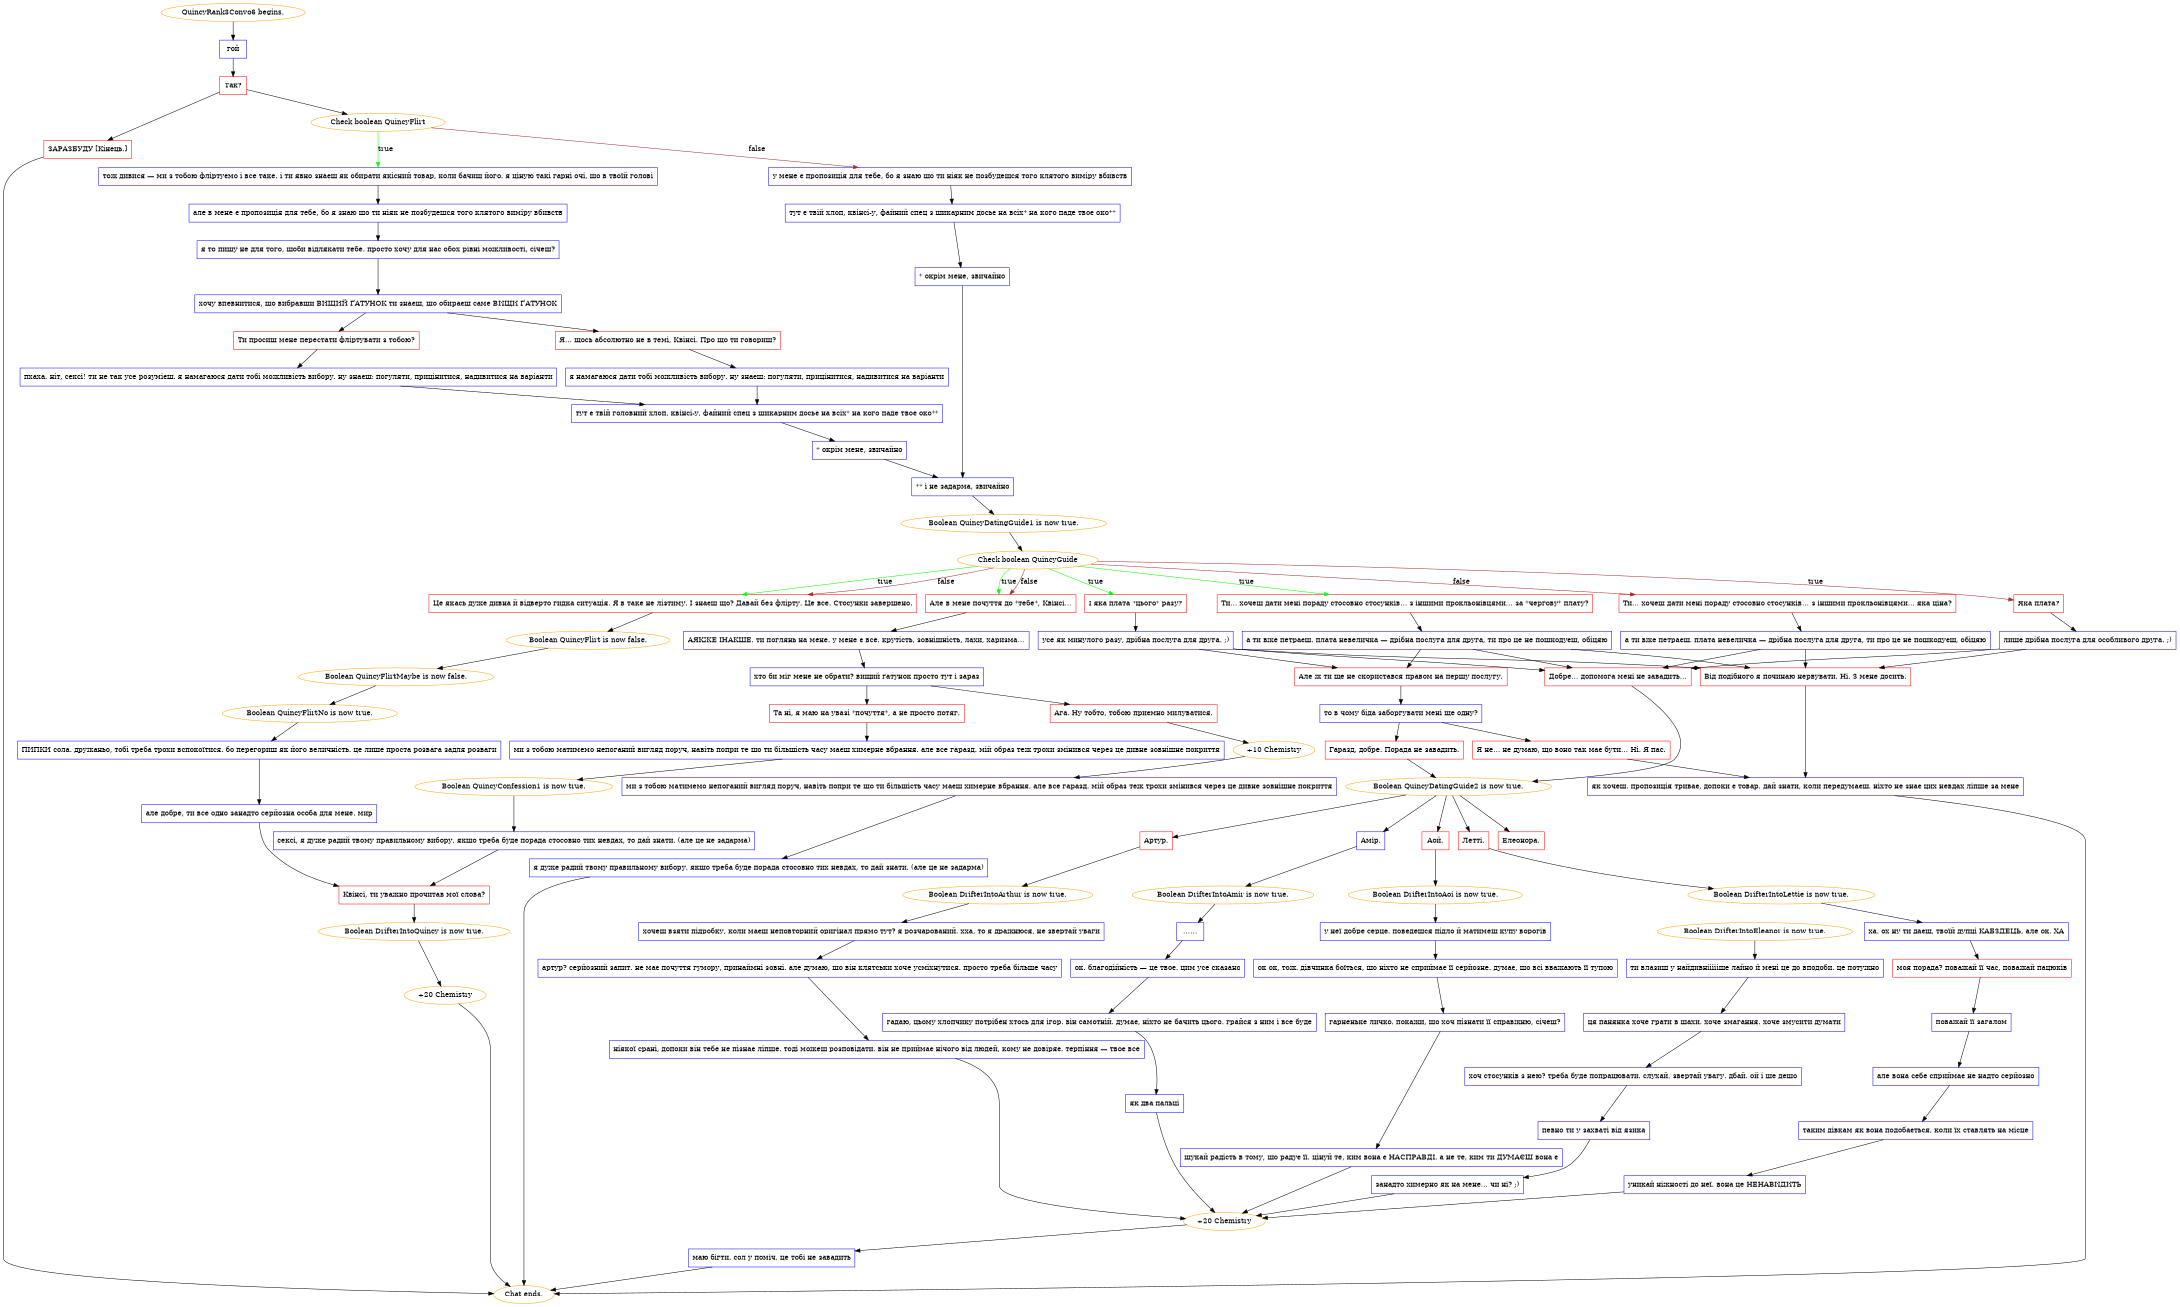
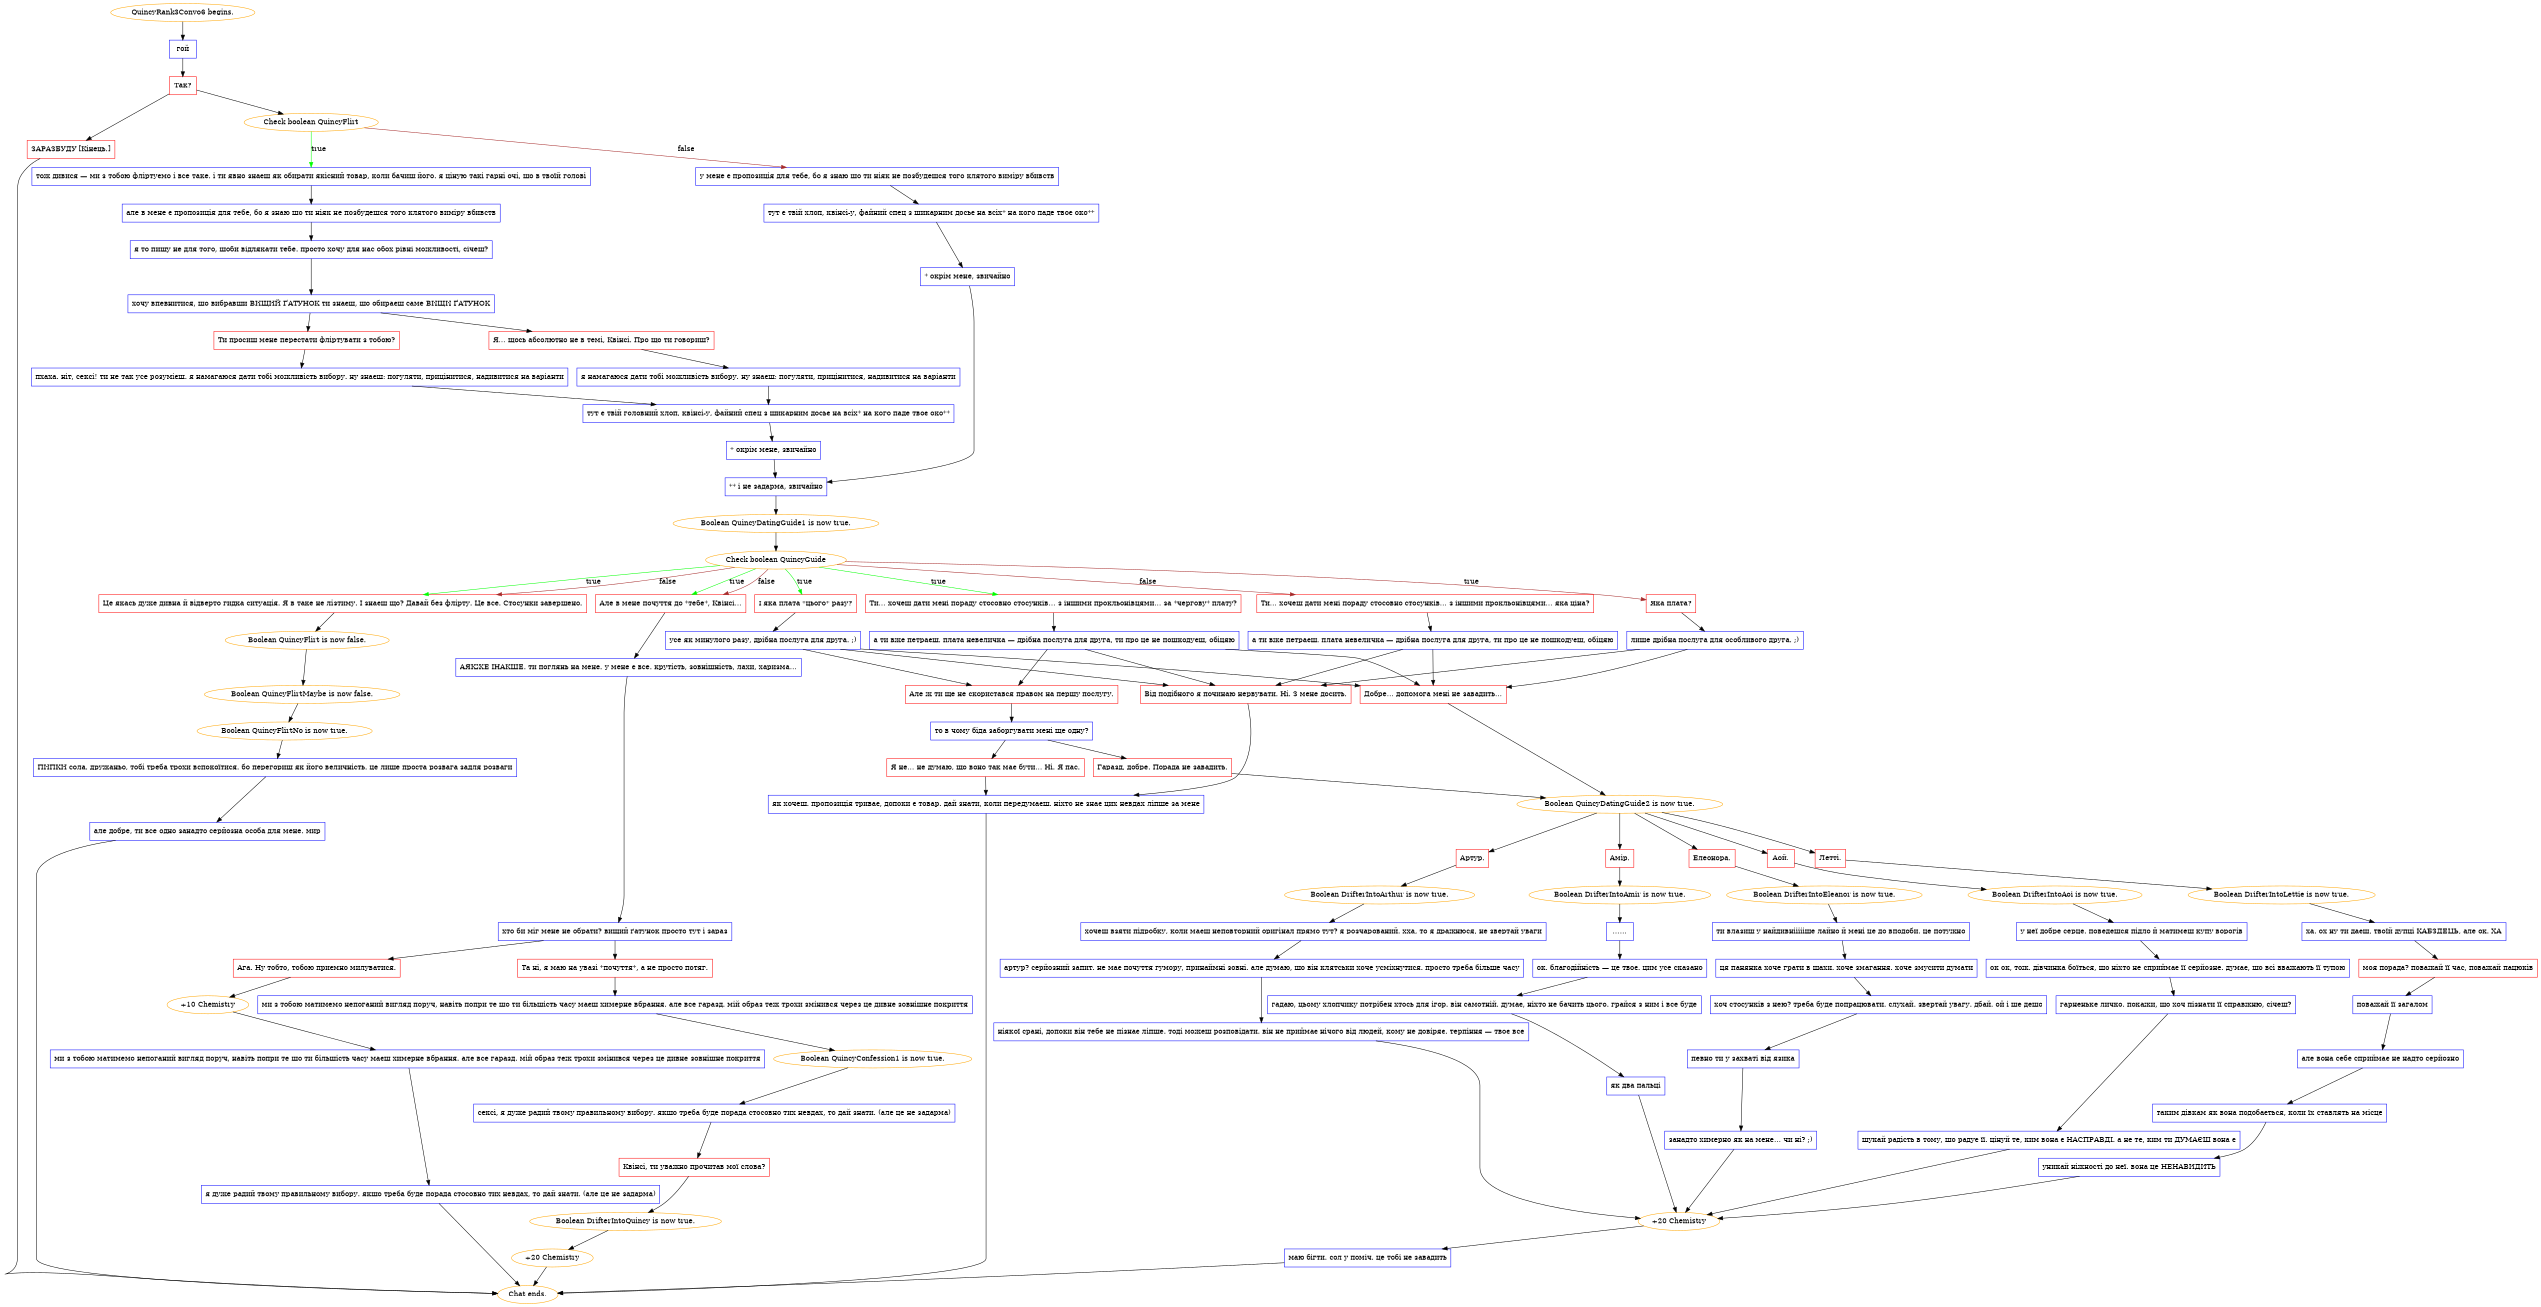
node "Амір.": color blue -> red
edge "але добре, ти все одно занадто серйозна особа для мене. мир" -> "Квінсі, ти уважно прочитав мої слова?": now "але добре, ти все одно занадто серйозна особа для мене. мир" -> "Chat ends."
edge "Елеонора." -> "Boolean DrifterIntoEleanor is now true.": added
